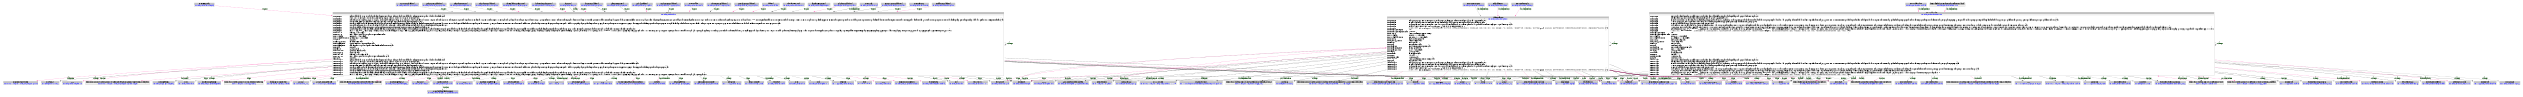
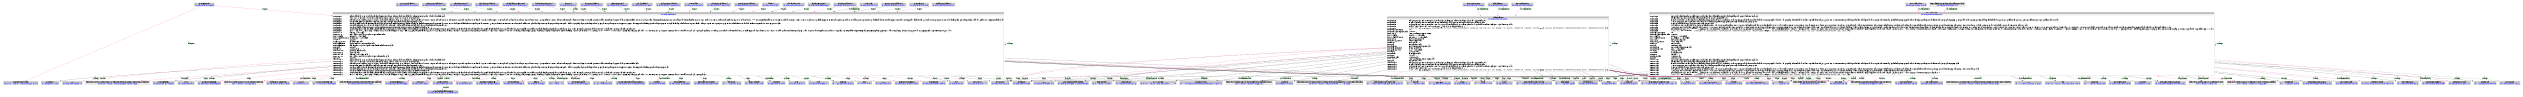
edge "Сипухи" -> "Grass_Owl_adult.jpg": now "Tyto_gigantea" -> "Grass_Owl_adult.jpg"
edge "Corvus bennetti" -> "Q19088": added, label "rdf:type"
